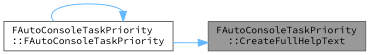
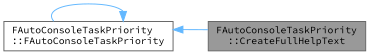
edge "FAutoConsoleTaskPriority ::FAutoConsoleTaskPriority" -> "FAutoConsoleTaskPriority ::CreateFullHelpText": reversed
